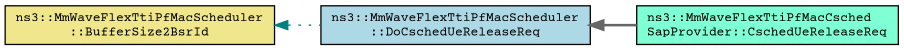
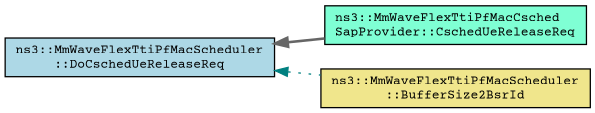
edge "ns3::MmWaveFlexTtiPfMacScheduler ::DoCschedUeReleaseReq" -> "ns3::MmWaveFlexTtiPfMacScheduler ::BufferSize2BsrId": reversed
